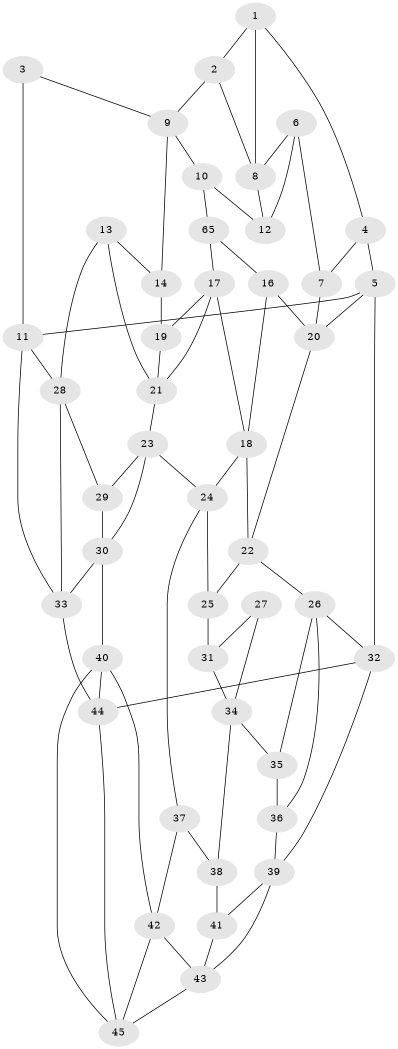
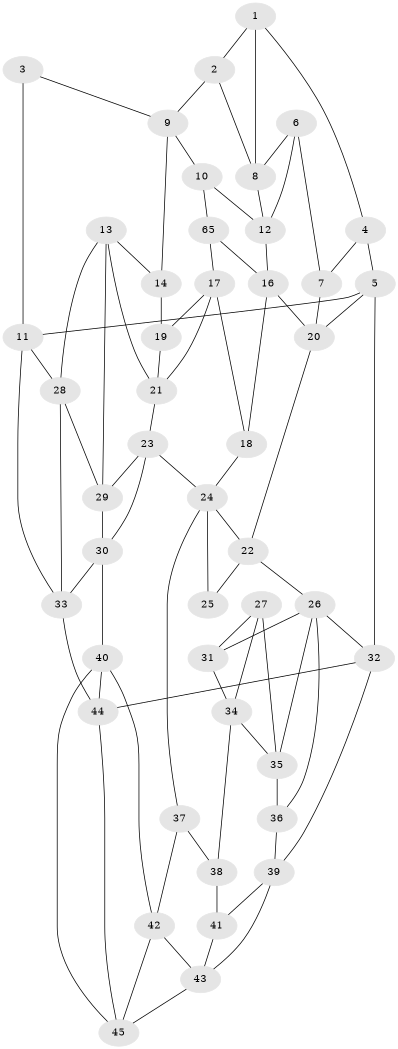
edge "12" -- "16": added
edge "13" -- "29": added
edge "18" -- "22": now "24" -- "22"
edge "25" -- "31": now "26" -- "31"
edge "27" -- "35": added
